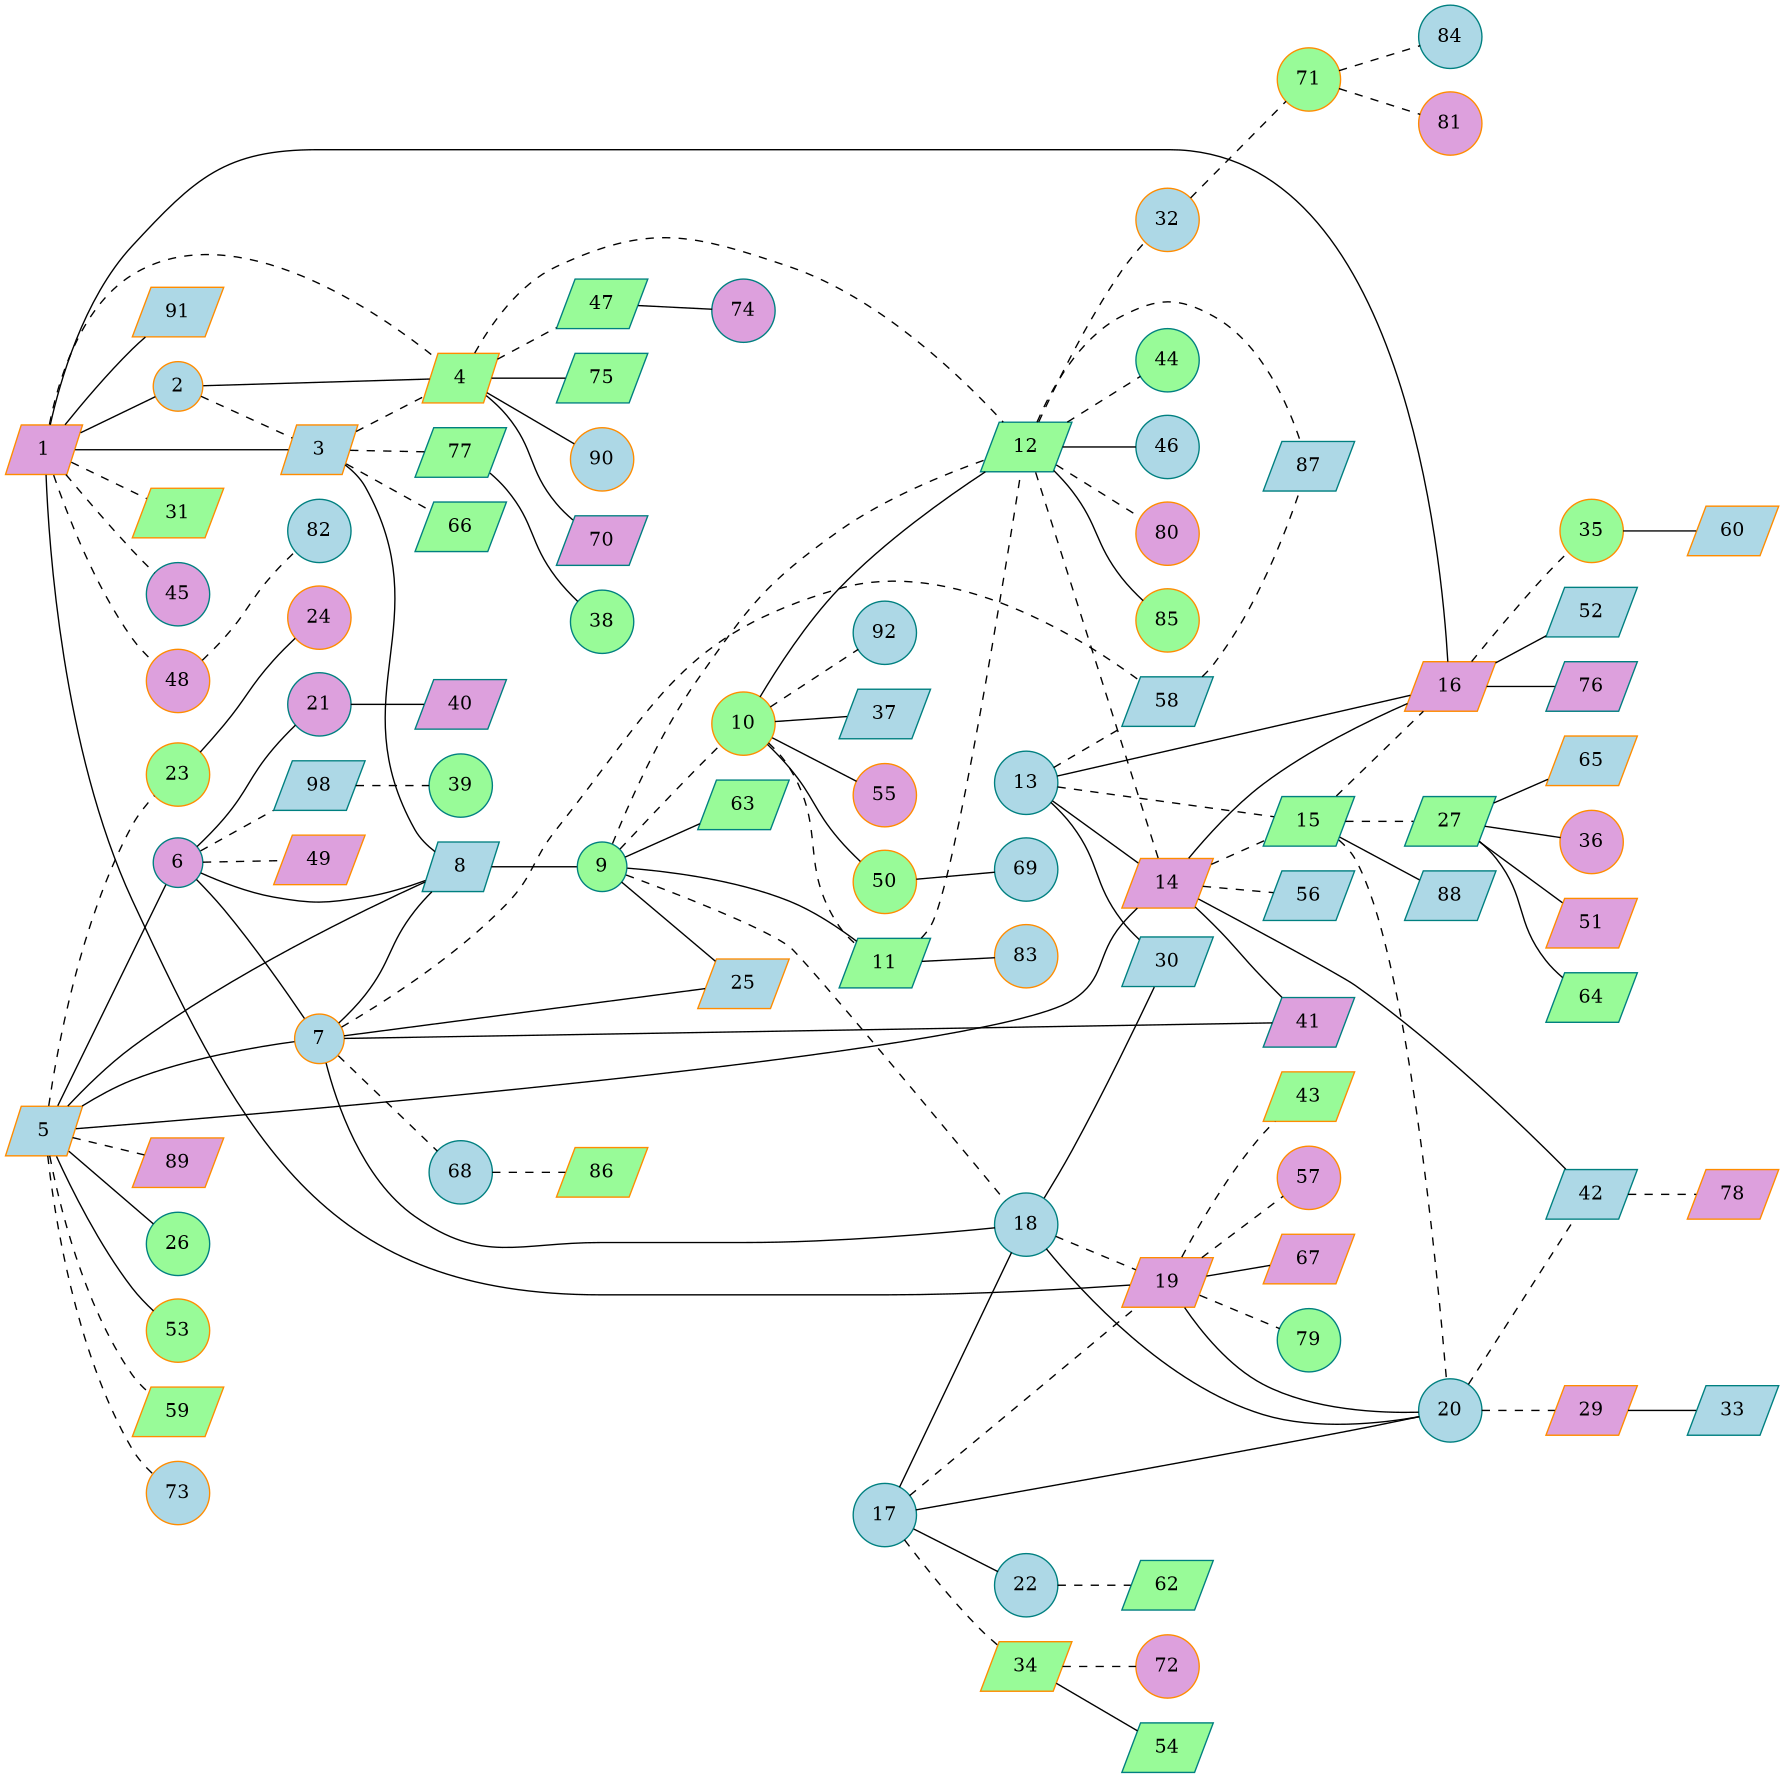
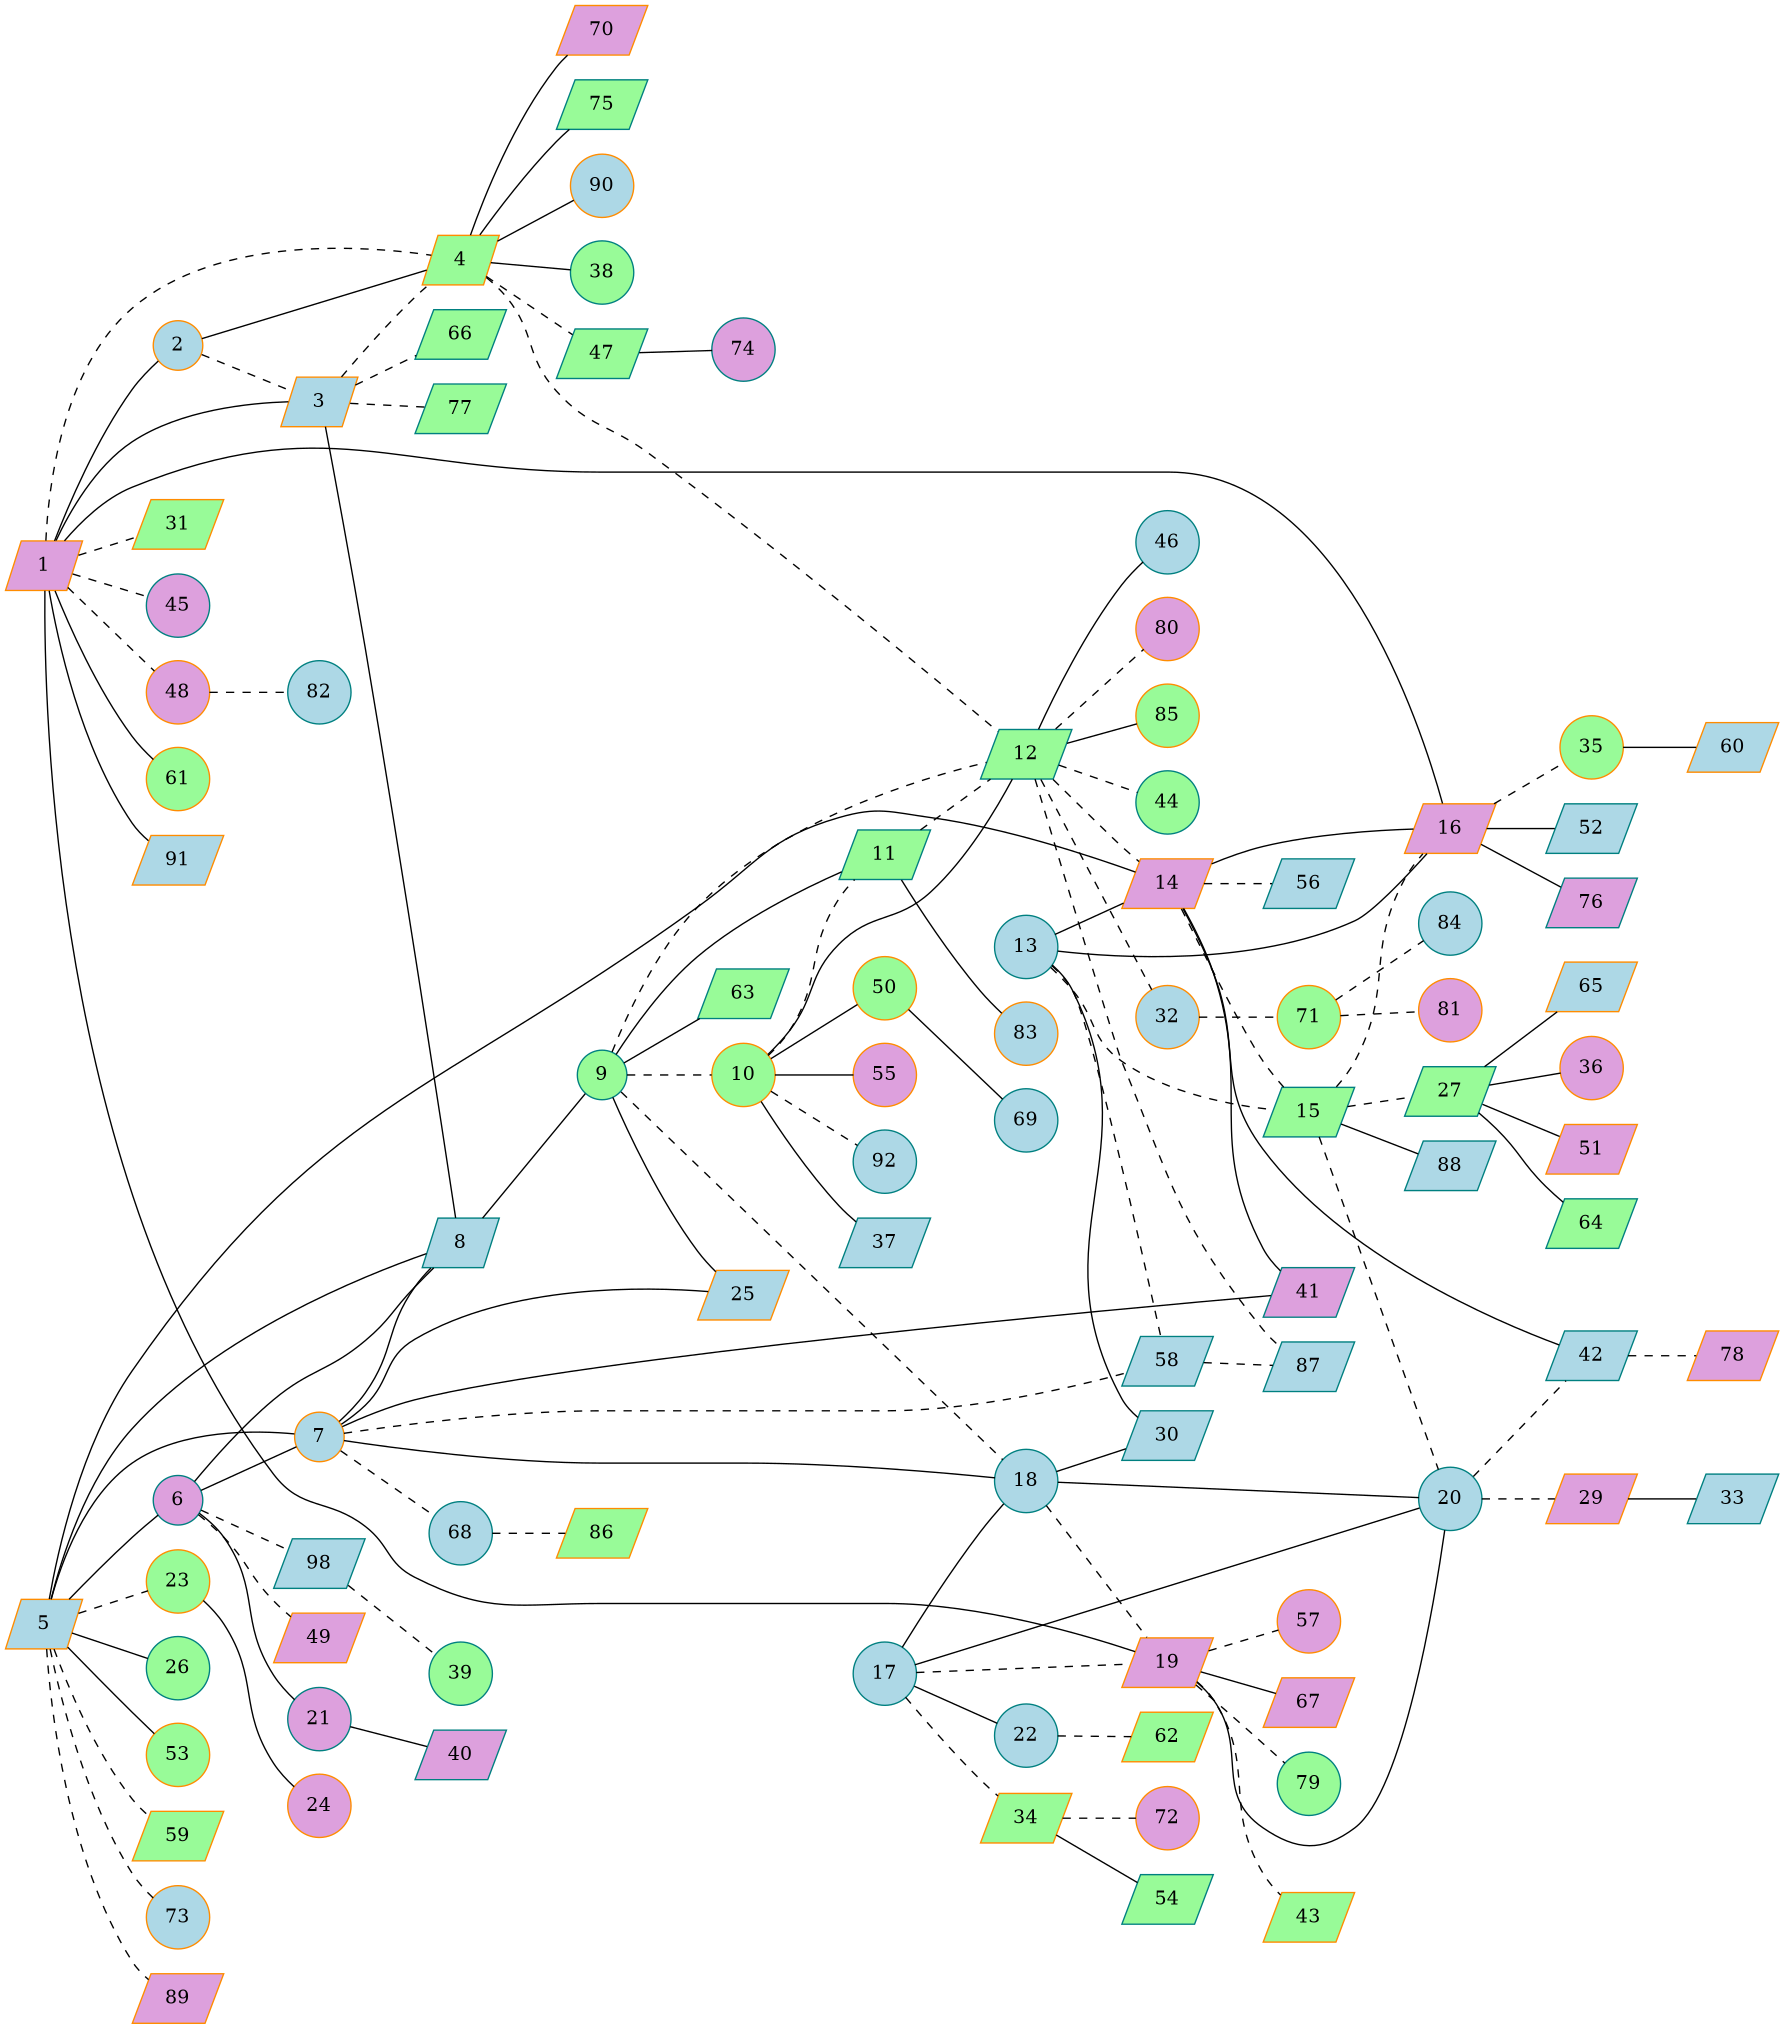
edge "77" -- "38": now "4" -- "38"
node "70": color teal -> darkorange
node "61": added
node "62": color teal -> darkorange
